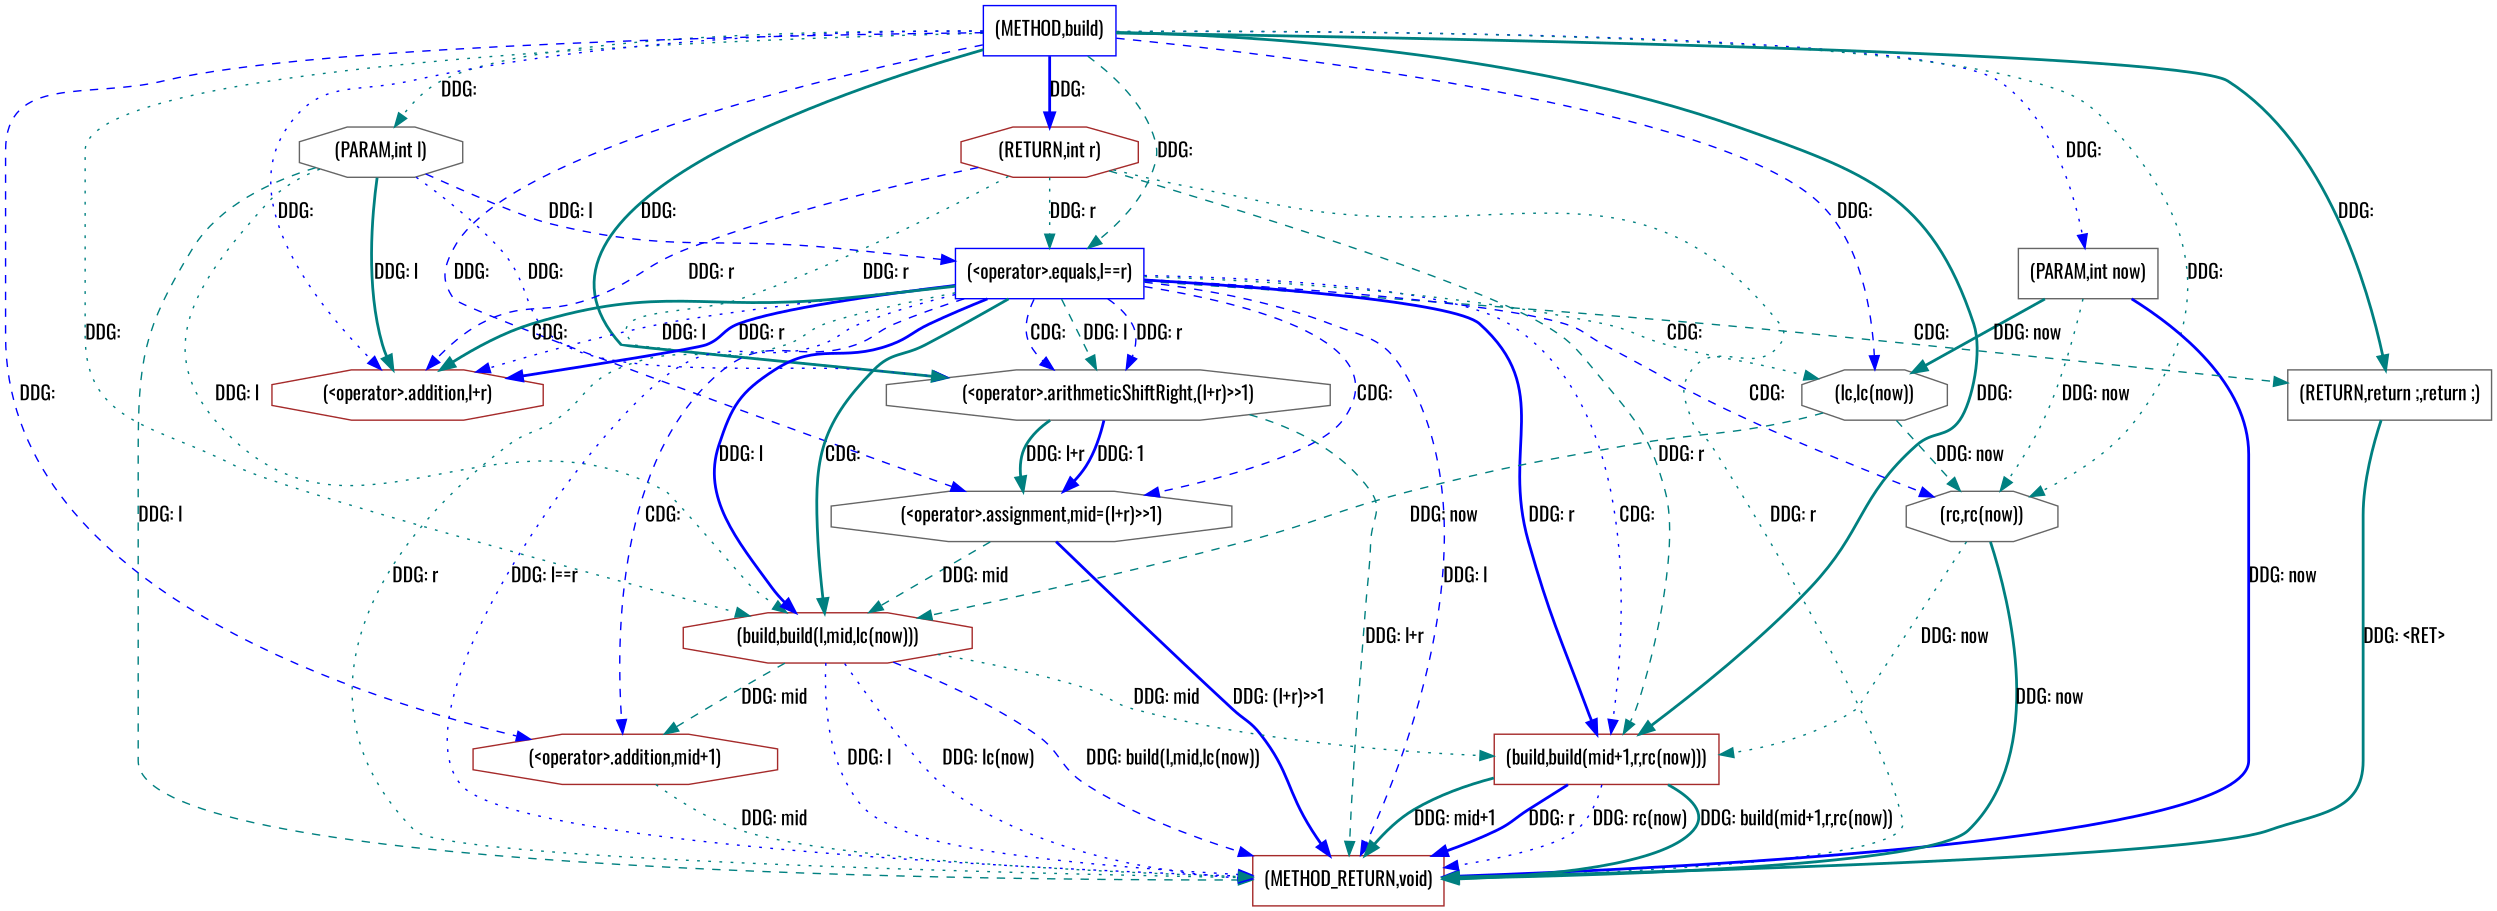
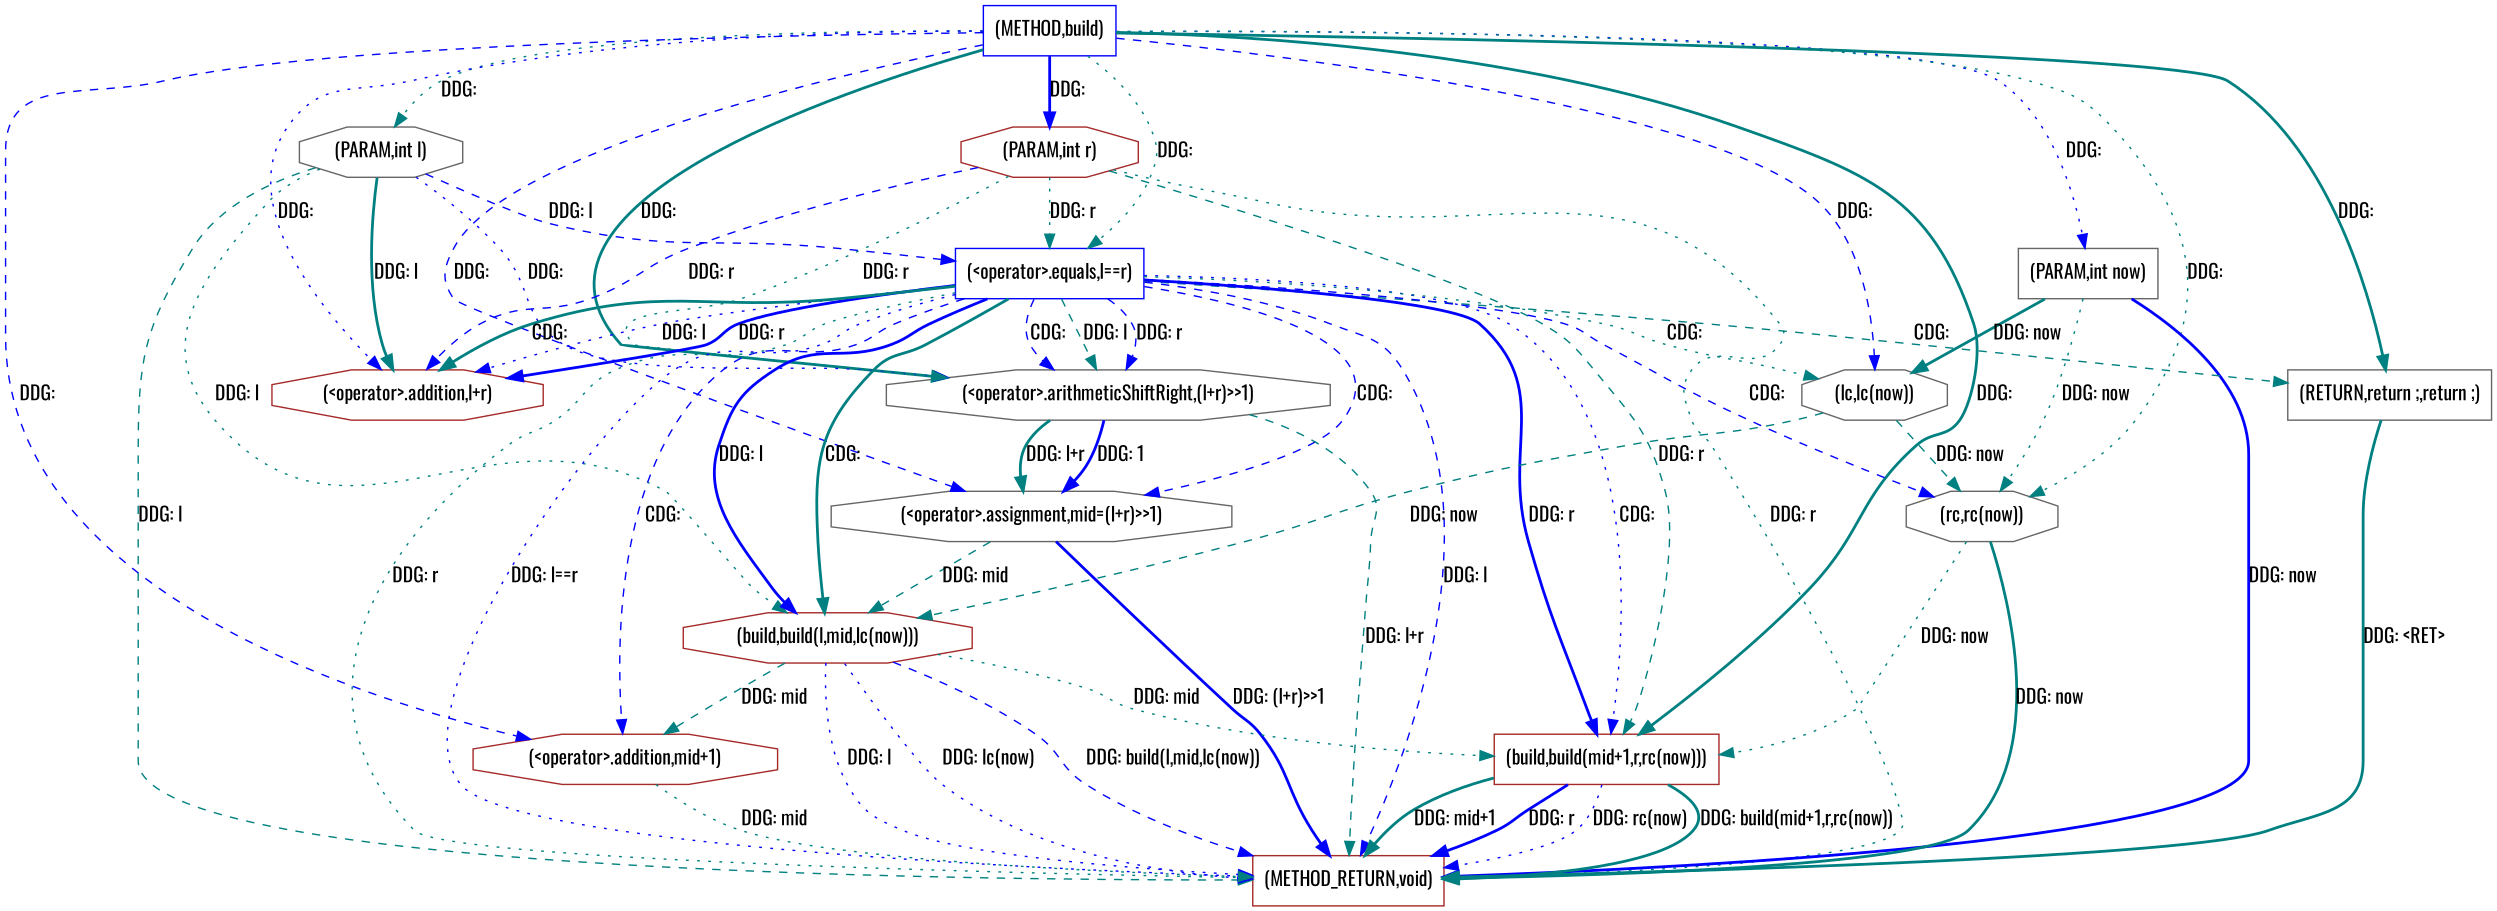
edge "(METHOD,build)" -> "(<operator>.equals,l==r)": style dashed -> dotted
edge "(METHOD,build)" -> "(build,build(l,mid,lc(now)))": removed, label "DDG:"
node "(RETURN,int r)": label "(RETURN,int r)" -> "(PARAM,int r)"
